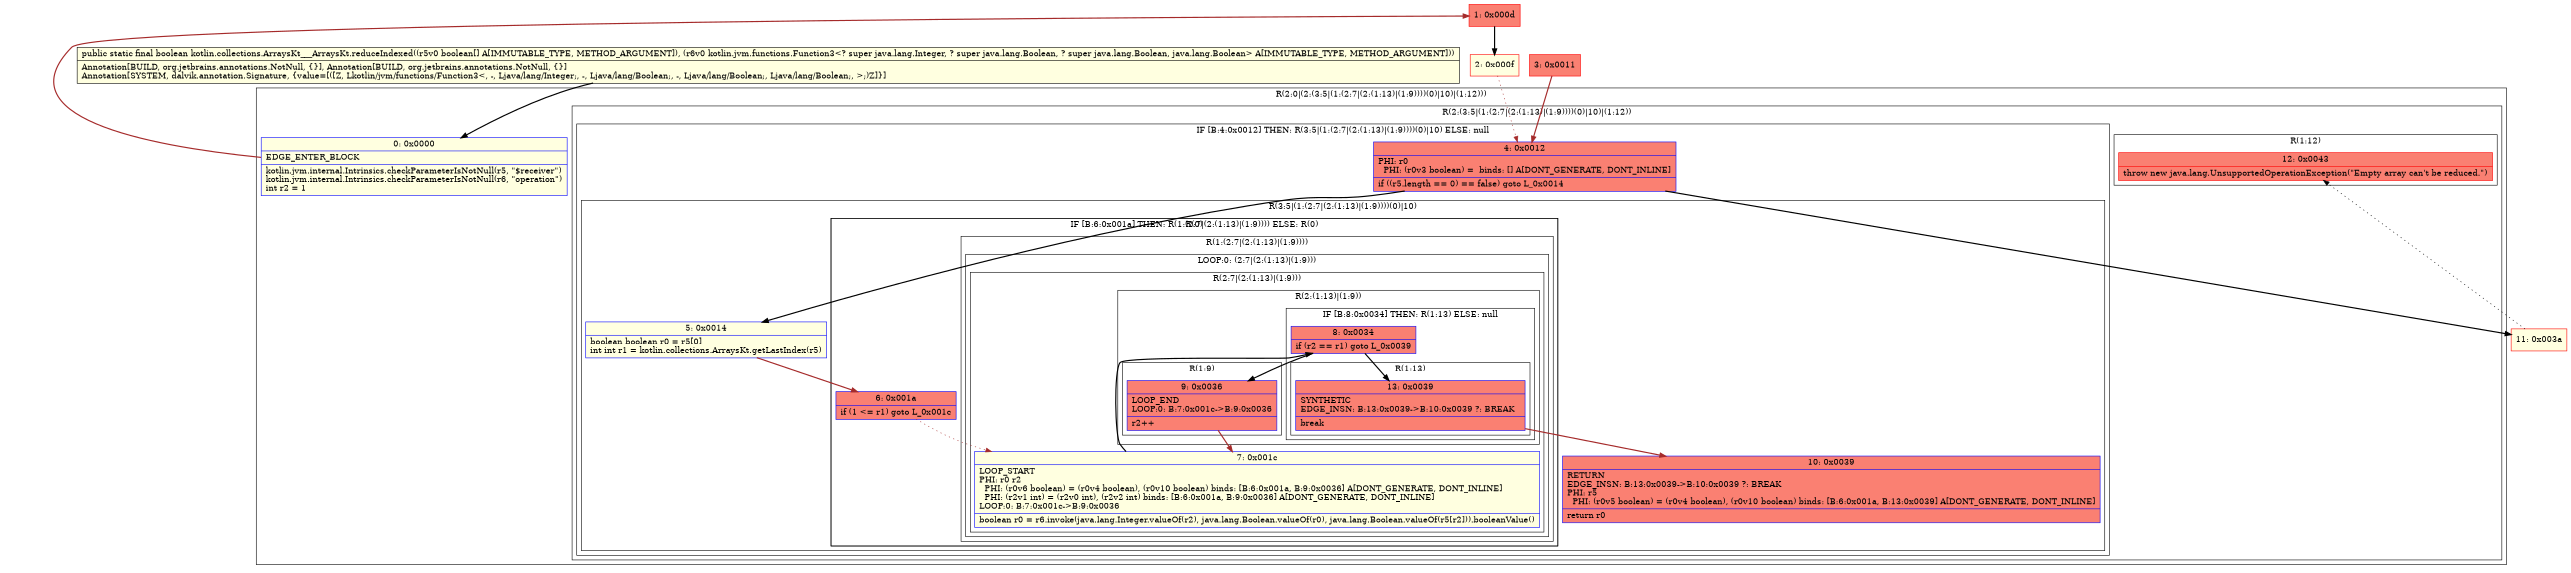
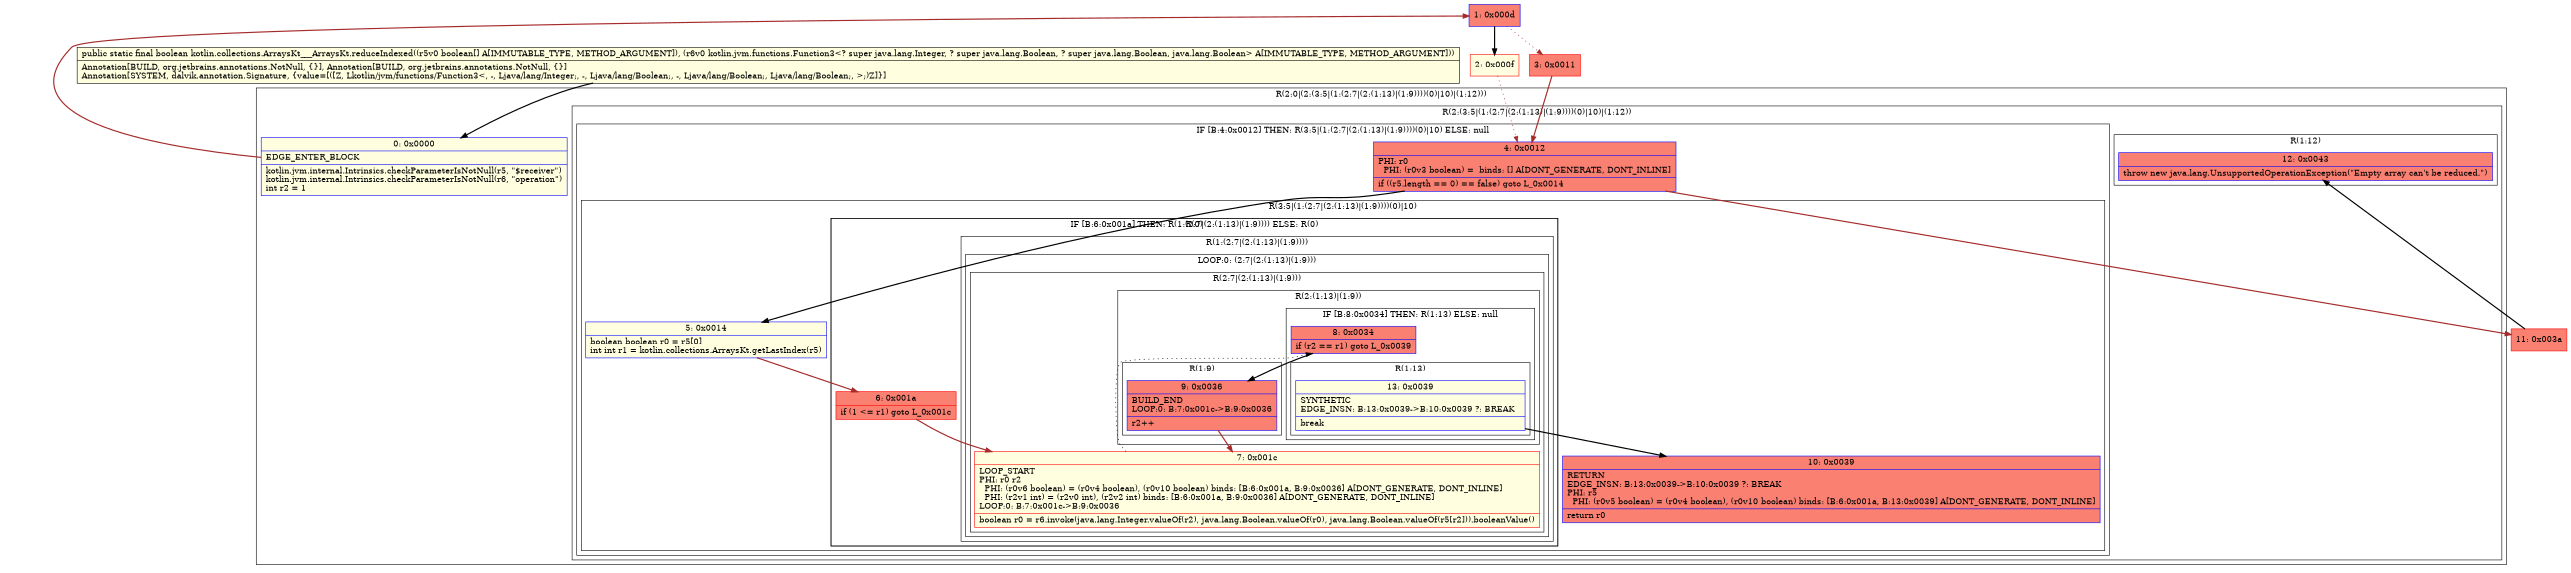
node "1: 0x000d": color red -> blue
edge "1: 0x000d" -> "3: 0x0011": added
node "12: 0x0043": color red -> blue
edge "11: 0x003a" -> "12: 0x0043": style dotted -> bold
edge "4: 0x0012" -> "11: 0x003a": color black -> brown
node "11: 0x003a": fillcolor lightyellow -> salmon
edge "7: 0x001c" -> "8: 0x0034": style bold -> dotted
edge "8: 0x0034" -> "13: 0x0039": removed
node "9: 0x0036": text "LOOP_END" -> "BUILD_END"
node "6: 0x001a": color blue -> red
node "13: 0x0039": fillcolor salmon -> lightyellow
edge "6: 0x001a" -> "7: 0x001c": style dotted -> bold
edge "13: 0x0039" -> "10: 0x0039": color brown -> black
node "7: 0x001c": color blue -> red
